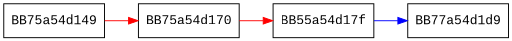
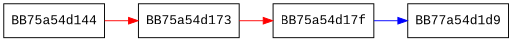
node "BB75a54d149": label "BB75a54d149" -> "BB75a54d144"
node "BB75a54d170": label "BB75a54d170" -> "BB75a54d173"
node "BB55a54d17f": label "BB55a54d17f" -> "BB75a54d17f"
